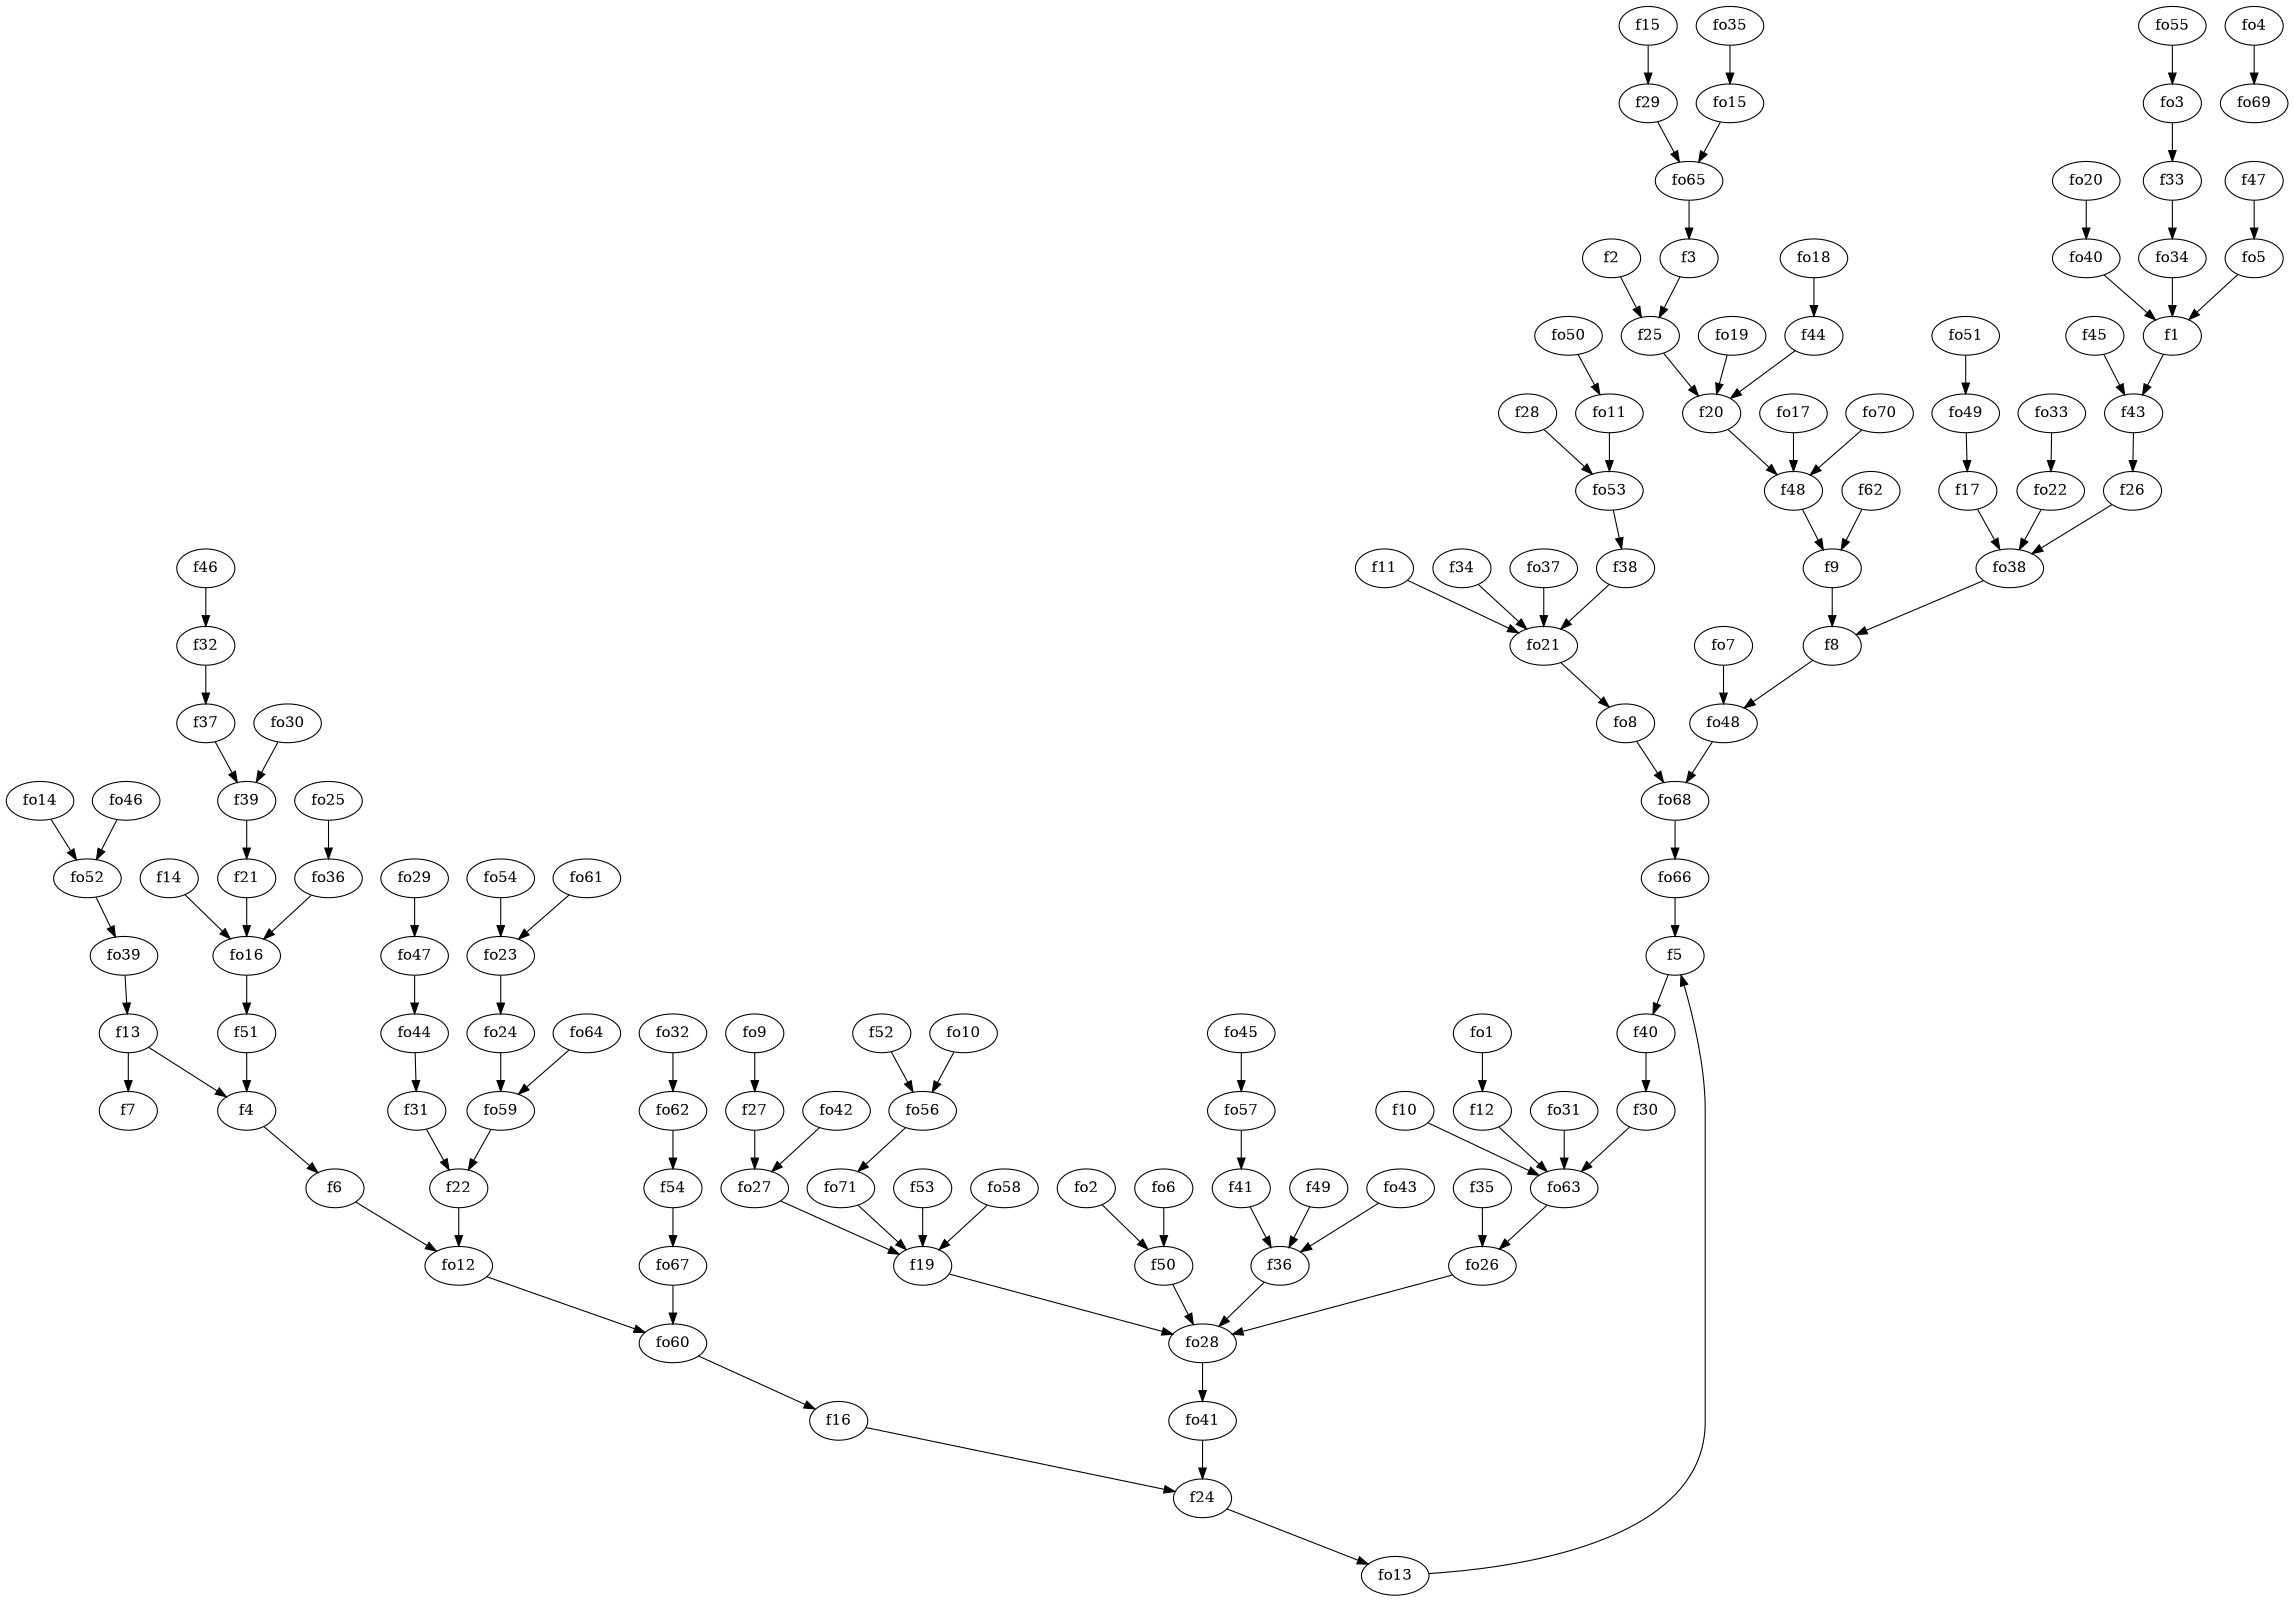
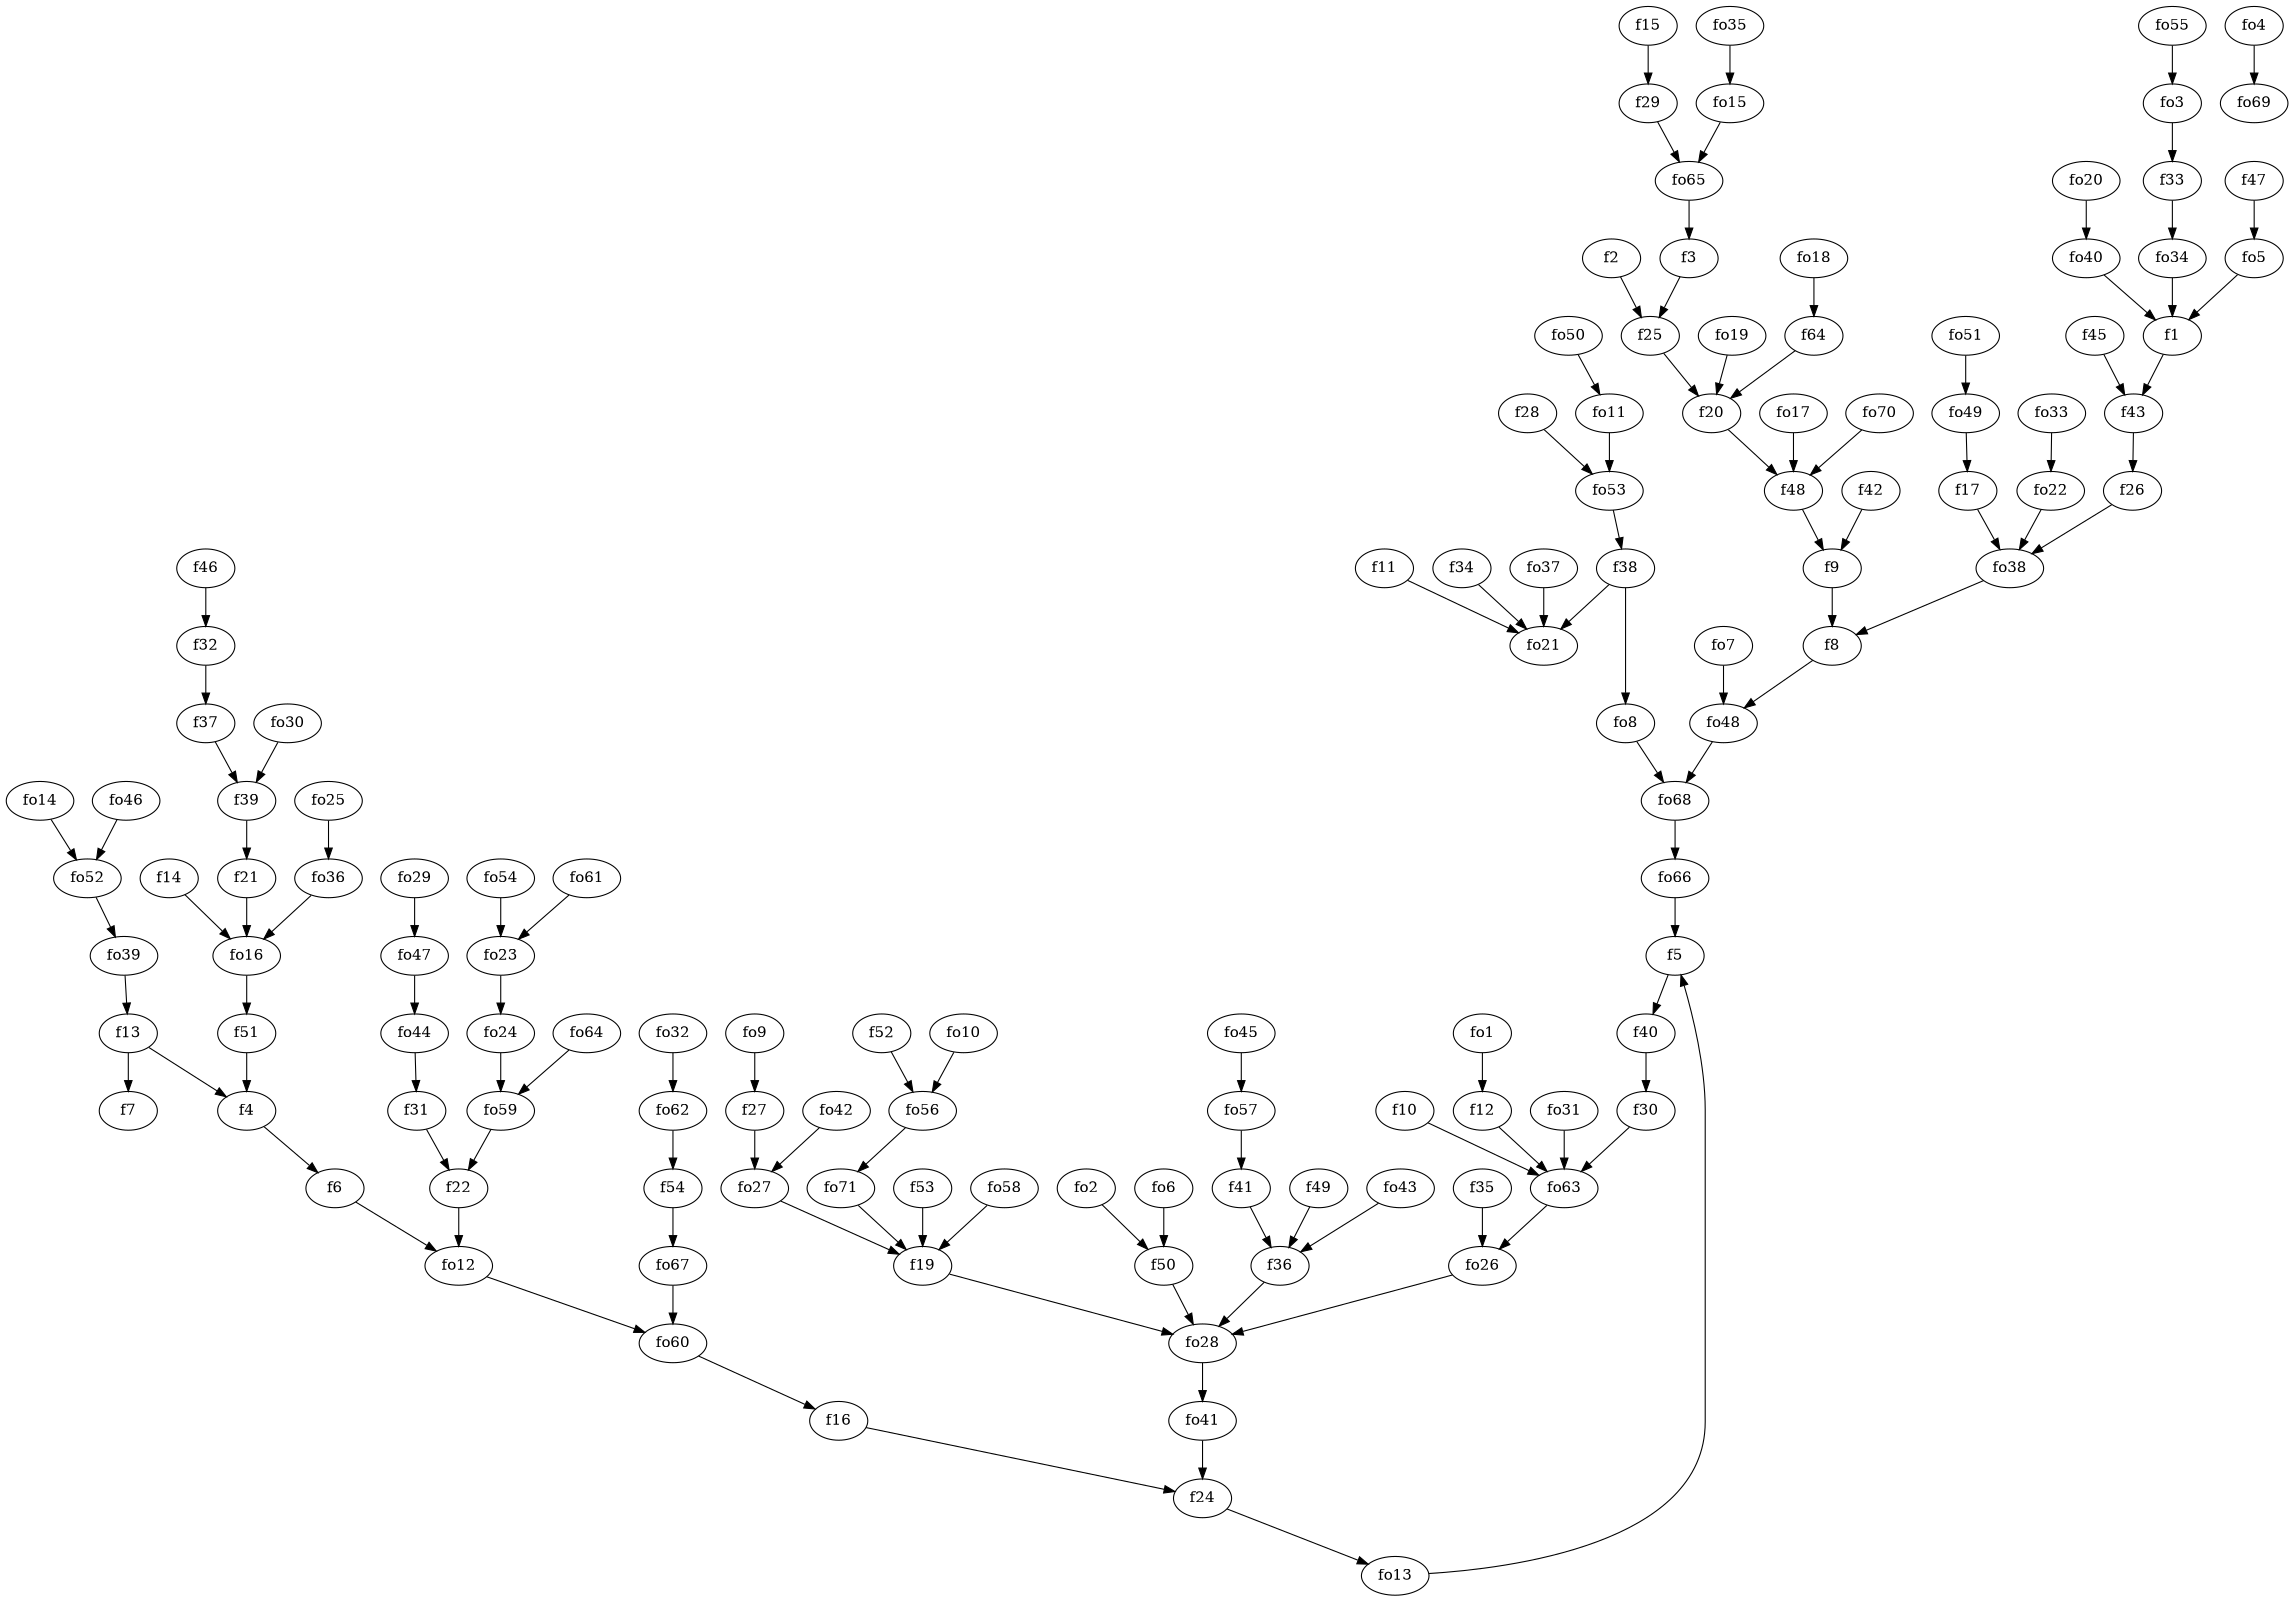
node "f44": label "f44" -> "f64"
node "f62": label "f62" -> "f42"
edge "fo21" -> "fo8": now "f38" -> "fo8"
